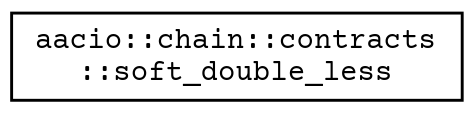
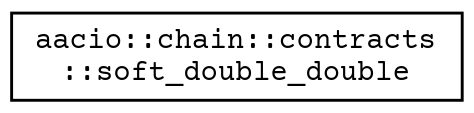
node "aacio::chain::contracts ::soft_double_less": label "aacio::chain::contracts ::soft_double_less" -> "aacio::chain::contracts ::soft_double_double"
